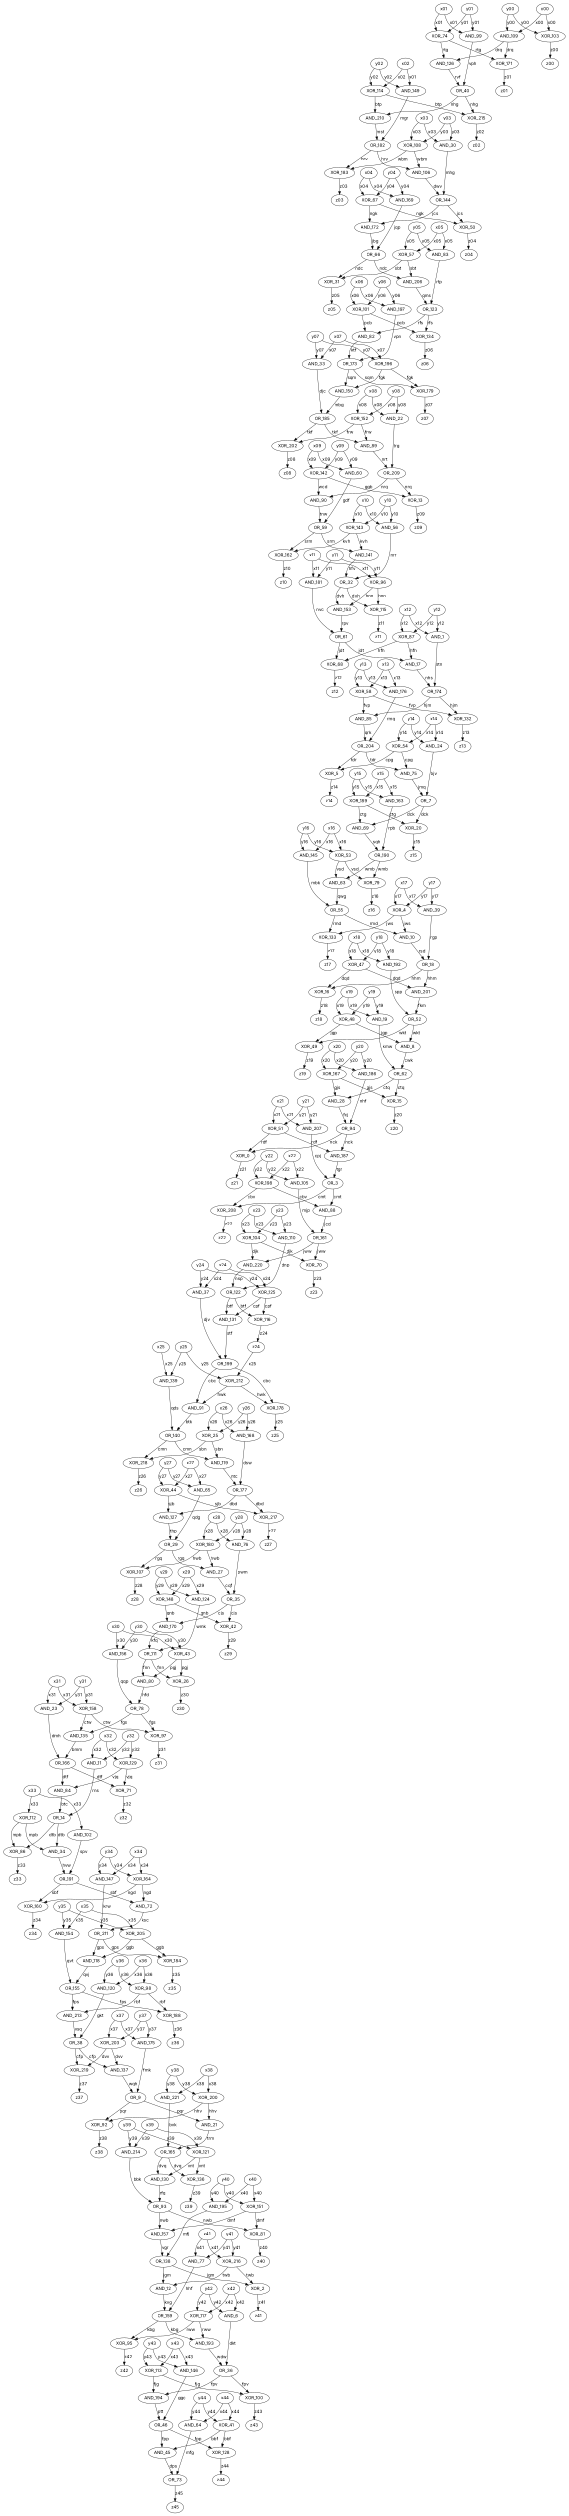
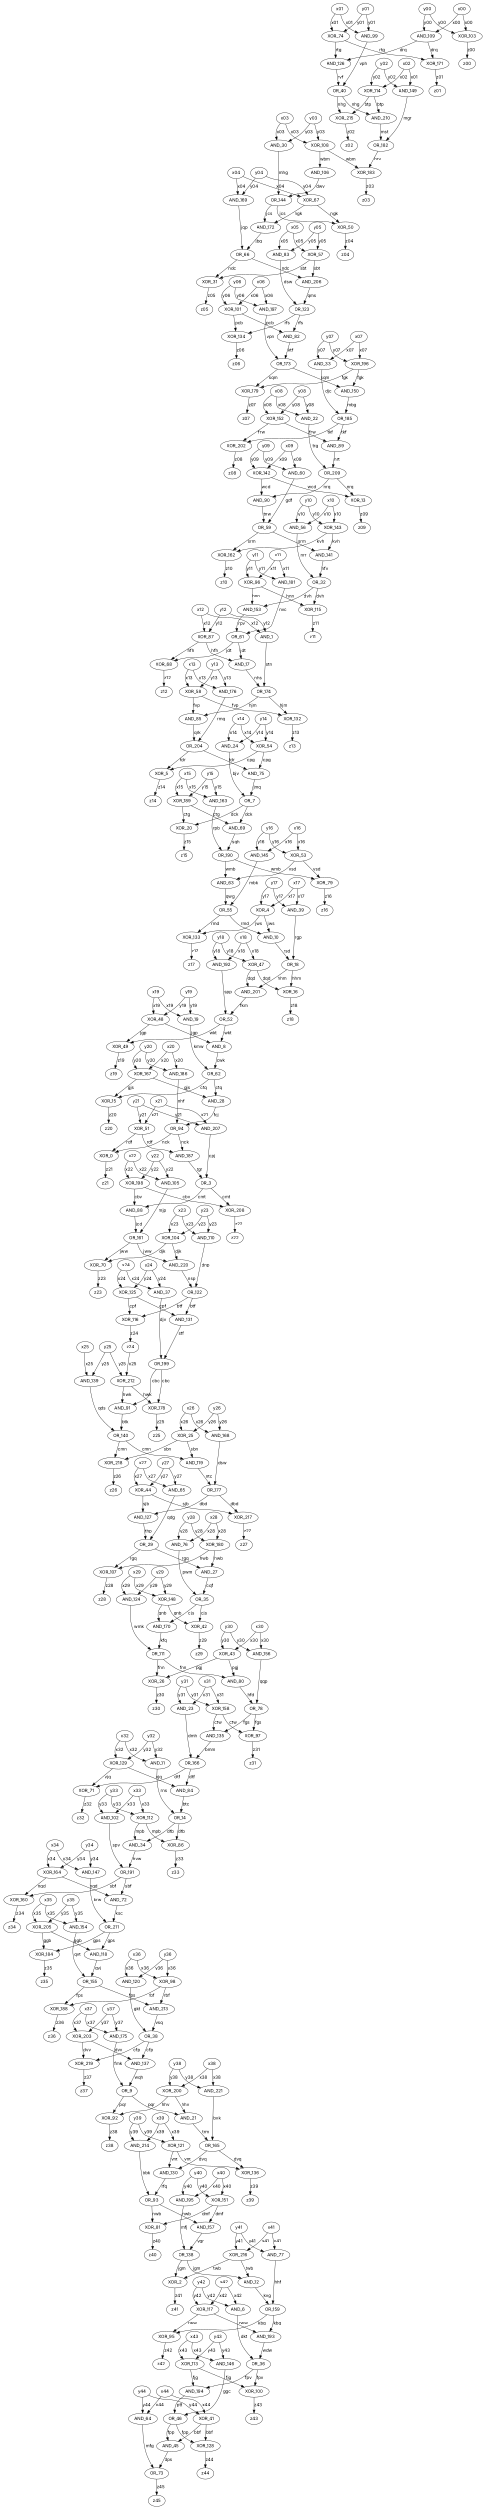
edge "OR_182" -> "AND_106": removed, label "hrv"
edge "AND_83" -> "OR_123": label "rtp" -> "dsw"
edge "XOR_142" -> "XOR_13": label "ggb" -> "wcd"
node "y33": added
